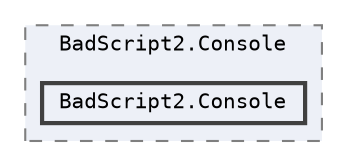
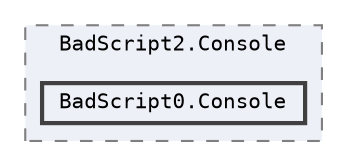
node "BadScript2.Console": label "BadScript2.Console" -> "BadScript0.Console"
